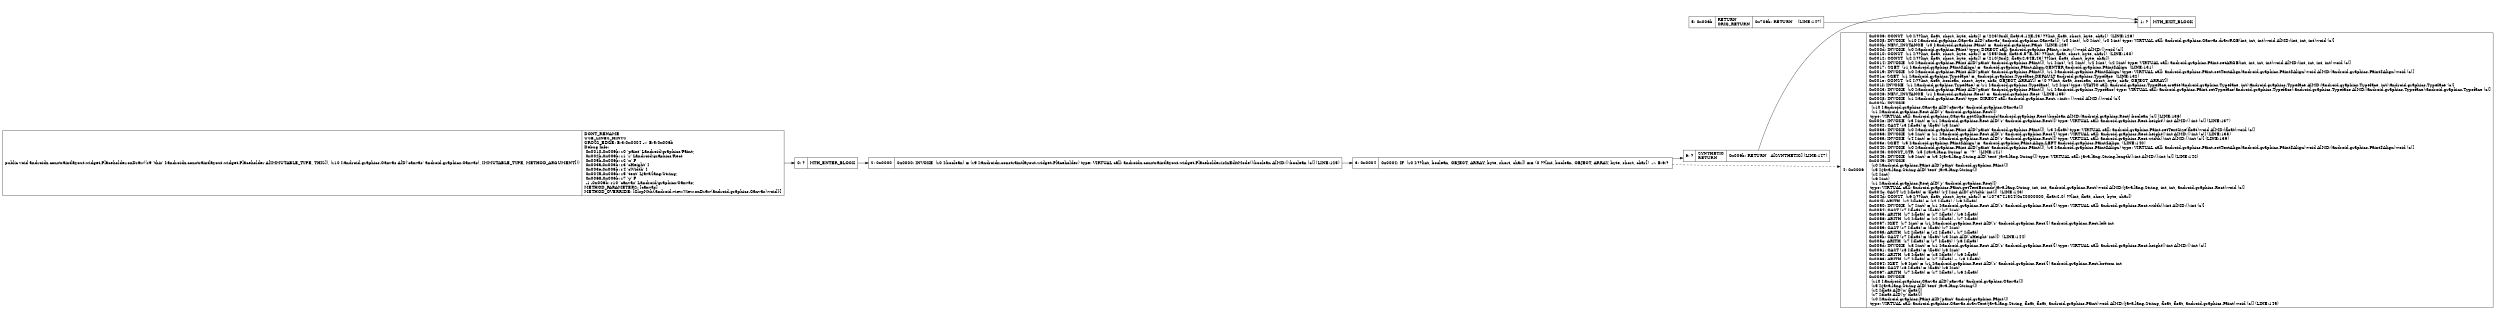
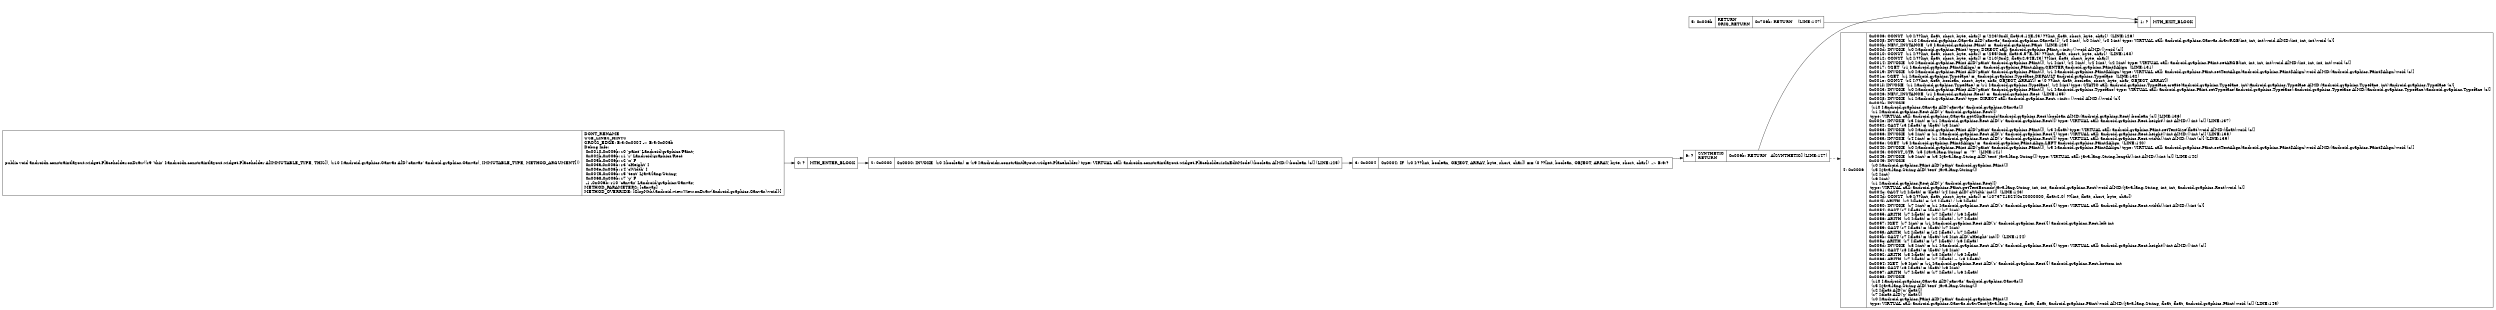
edge "3: 0x0004" -> "4: 0x0006": now "6: ?" -> "4: 0x0006"
